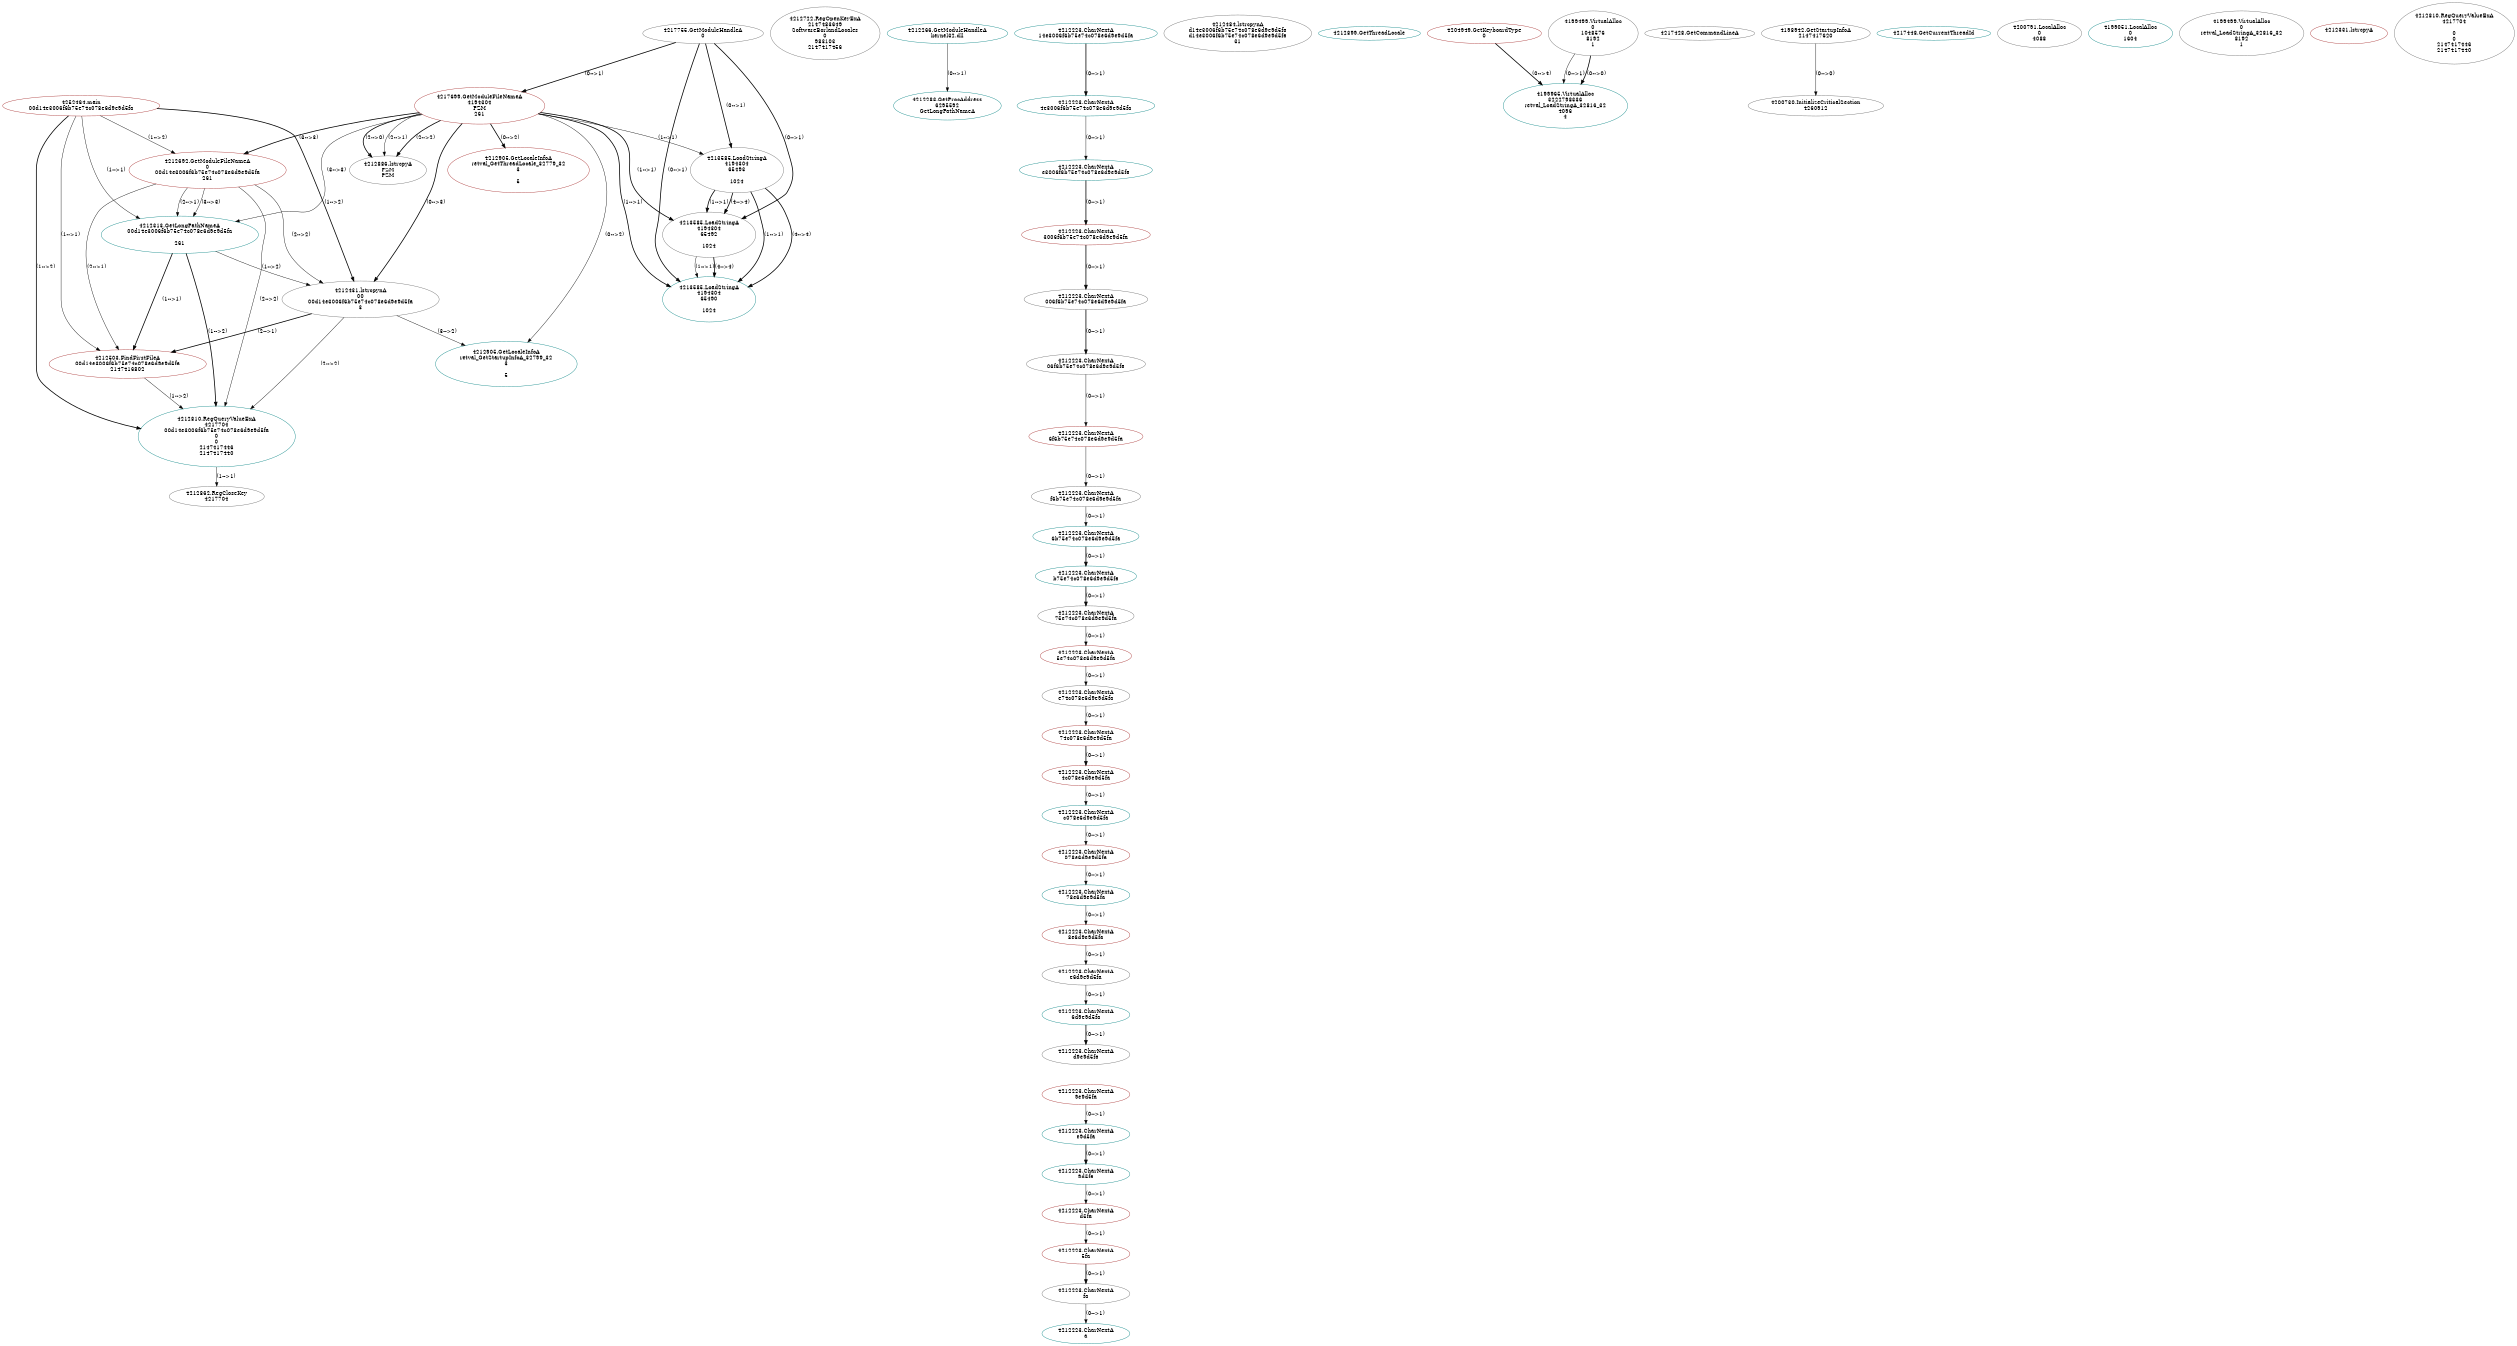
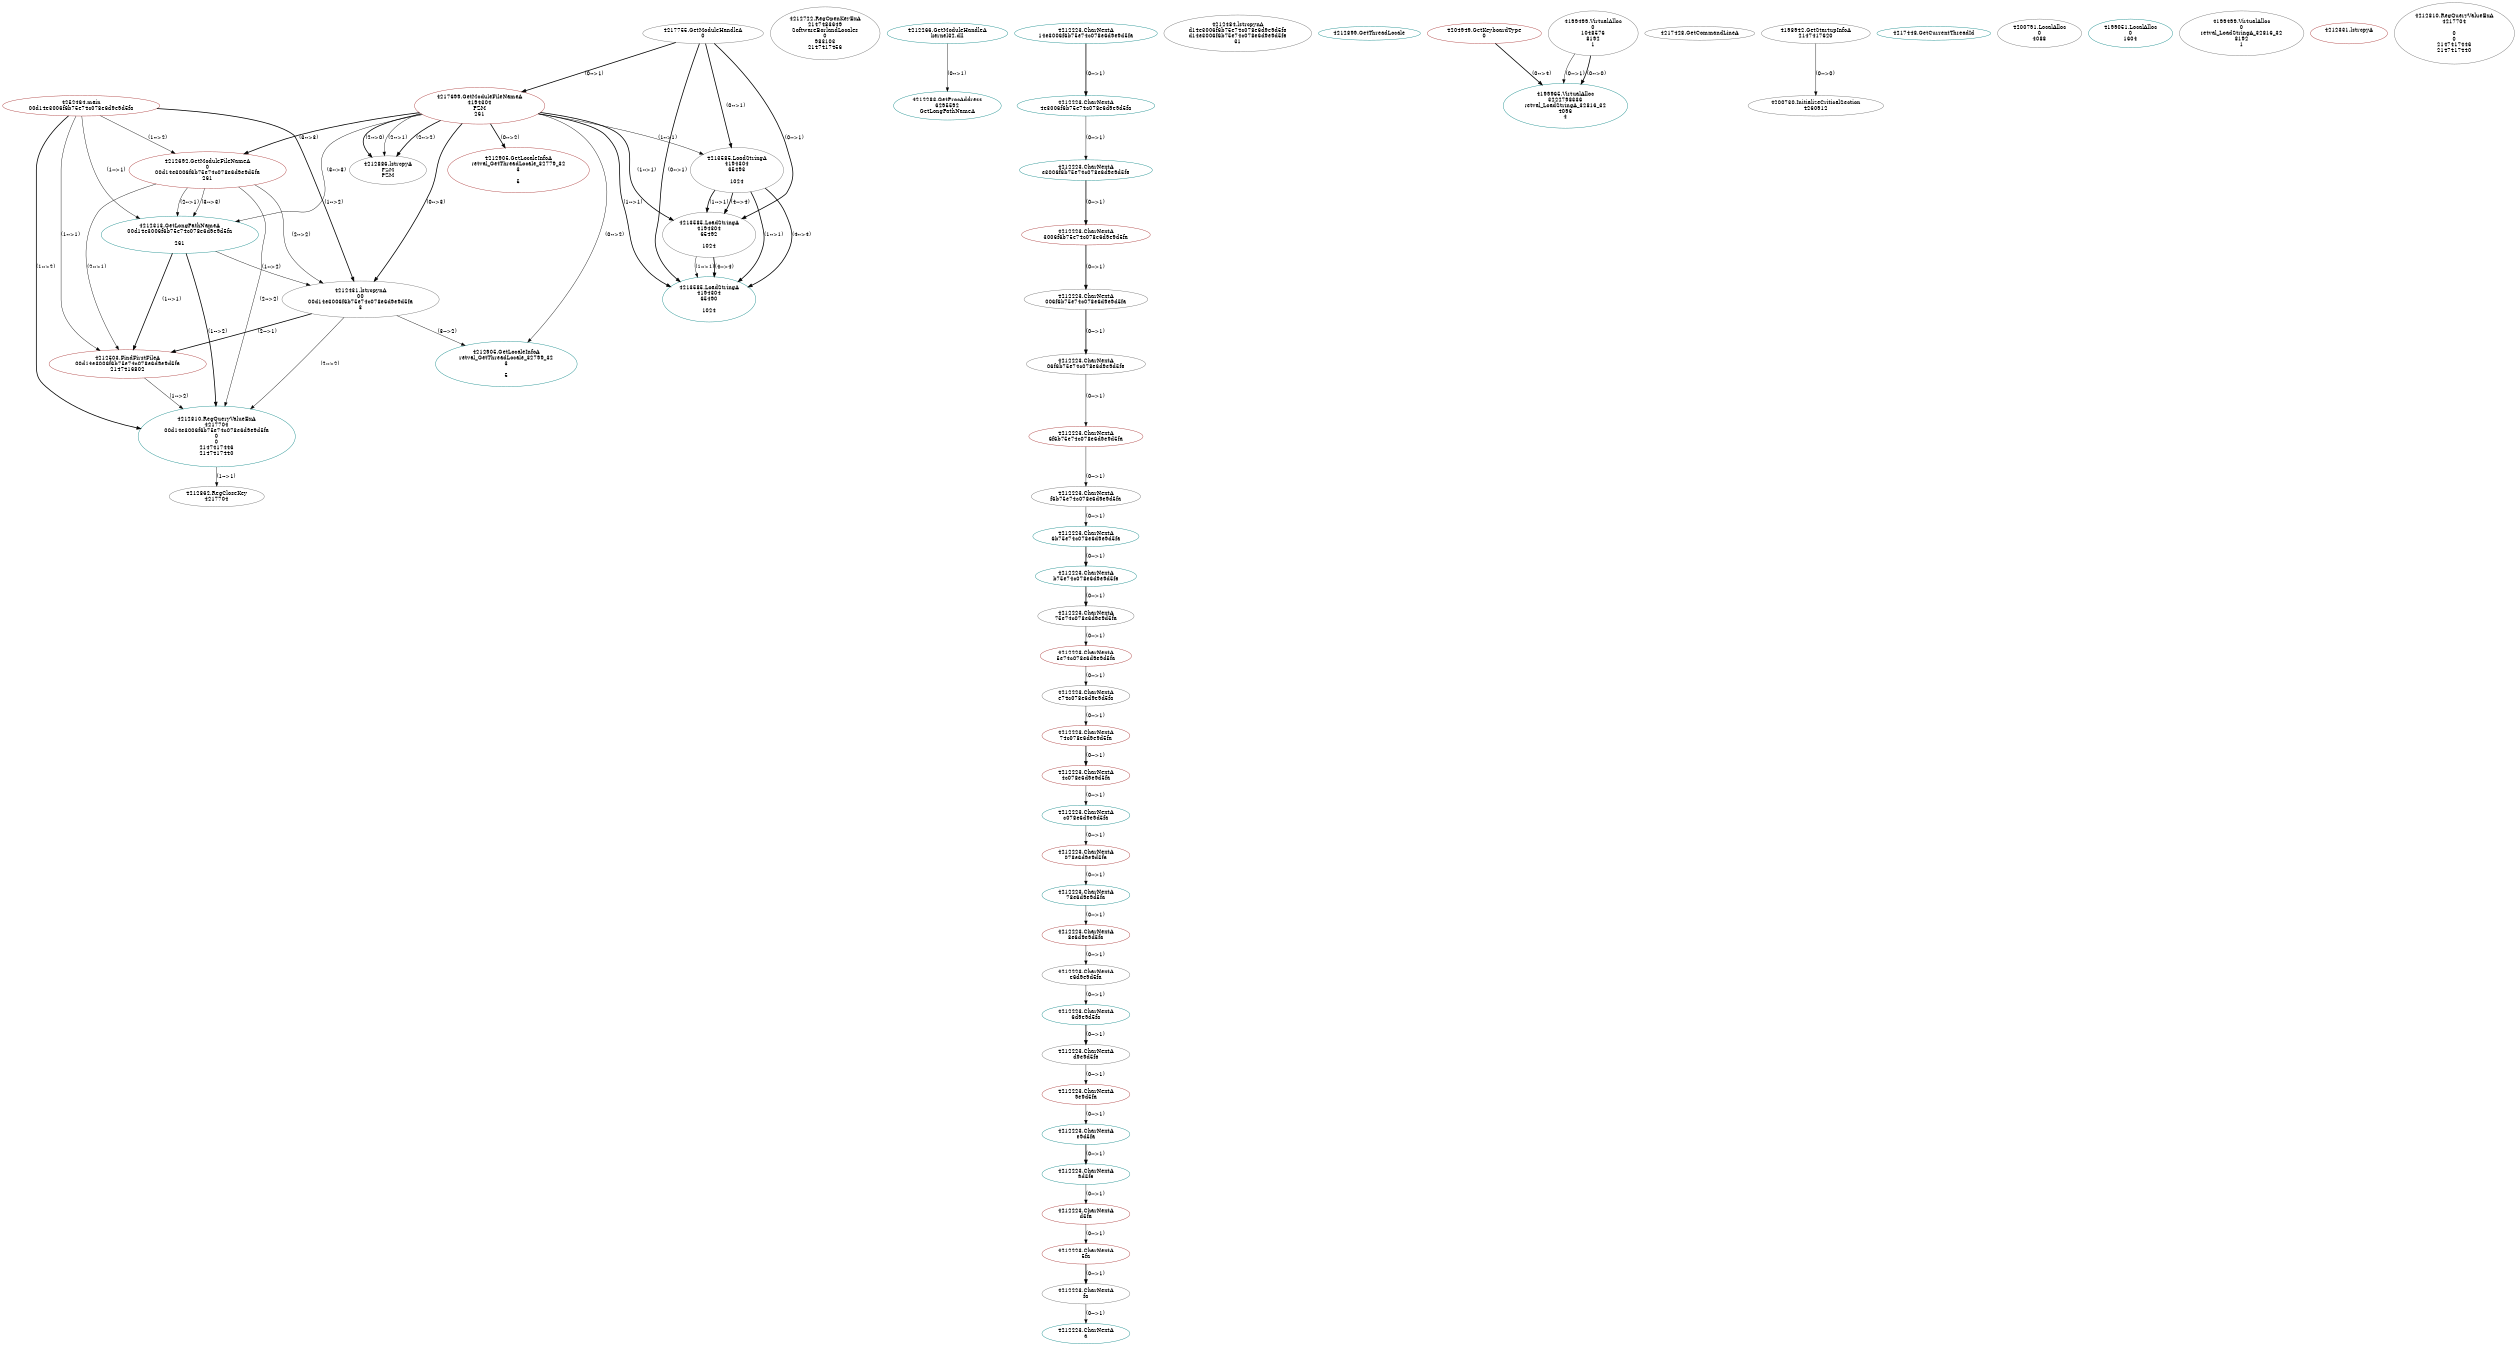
node "4212905.GetLocaleInfoA retval_GetStartupInfoA_32799_32 3 5": label "4212905.GetLocaleInfoA retval_GetStartupInfoA_32799_32 3 5" -> "4212905.GetLocaleInfoA retval_GetThreadLocale_32799_32 3 5"
edge "4212223.CharNextA d9e9d5fa" -> "4212223.CharNextA 9e9d5fa": added, label "(0-->1)"
